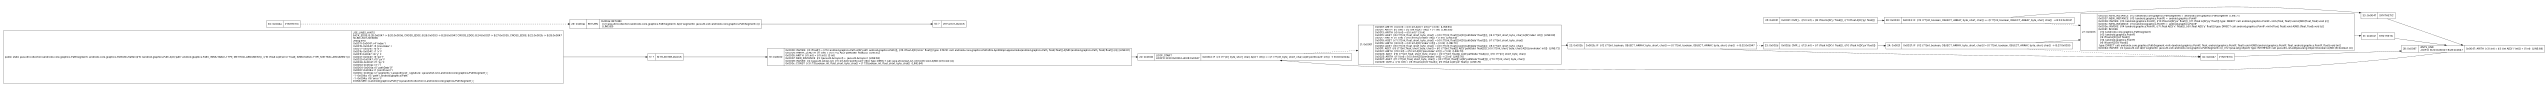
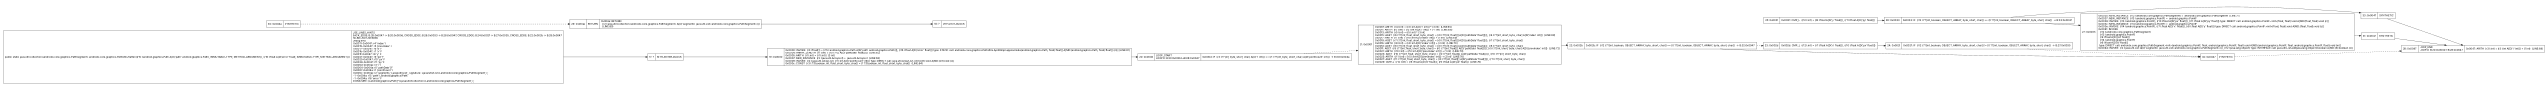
edge "26: 0x0033" -> "27: 0x0035": style dashed -> solid
edge "24: 0x002f" -> "27: 0x0035": removed
node "28: 0x0047": text "HINTS_END" -> "LOOP_END"
edge "32: 0x0047" -> "28: 0x0047": style solid -> dashed
edge "28: 0x0047" -> "20: 0x000d": removed
